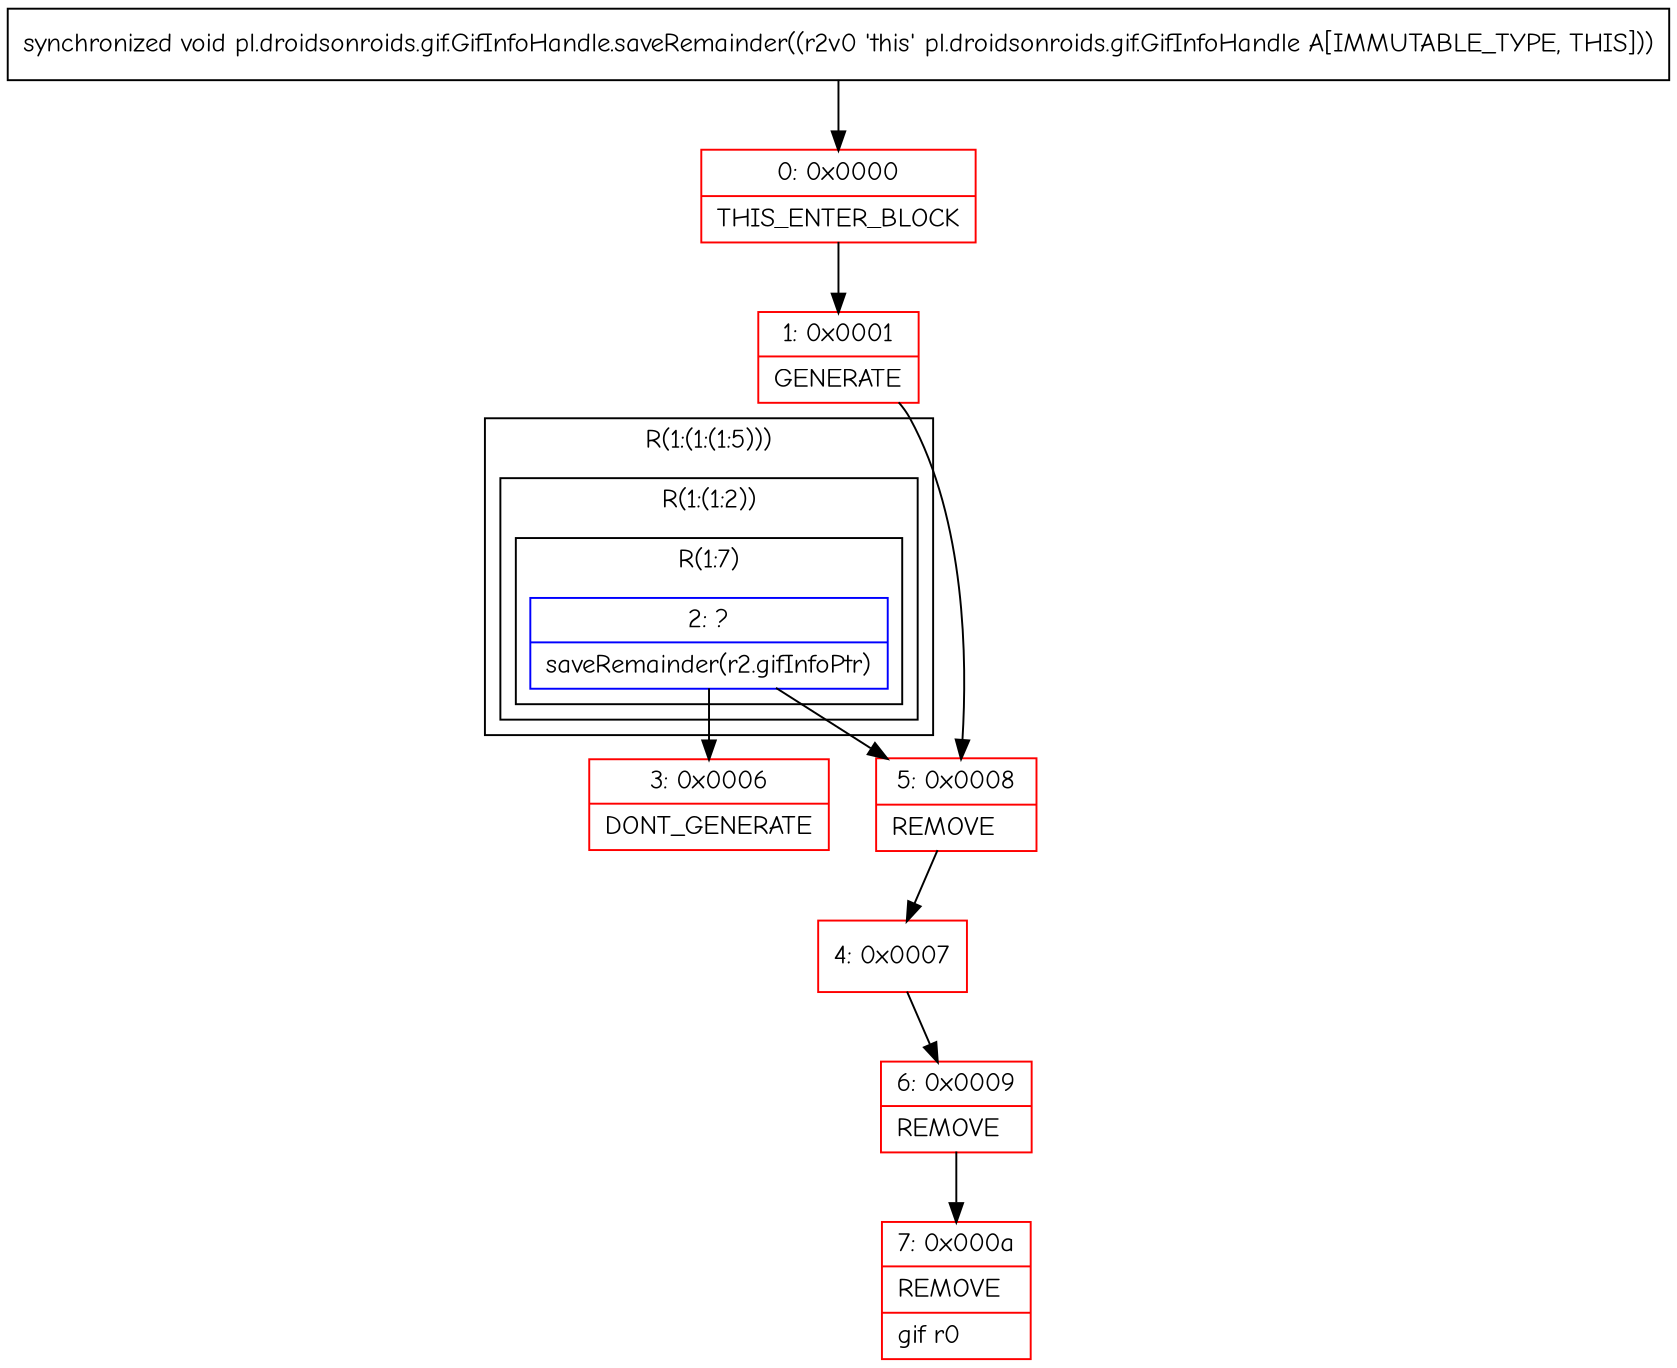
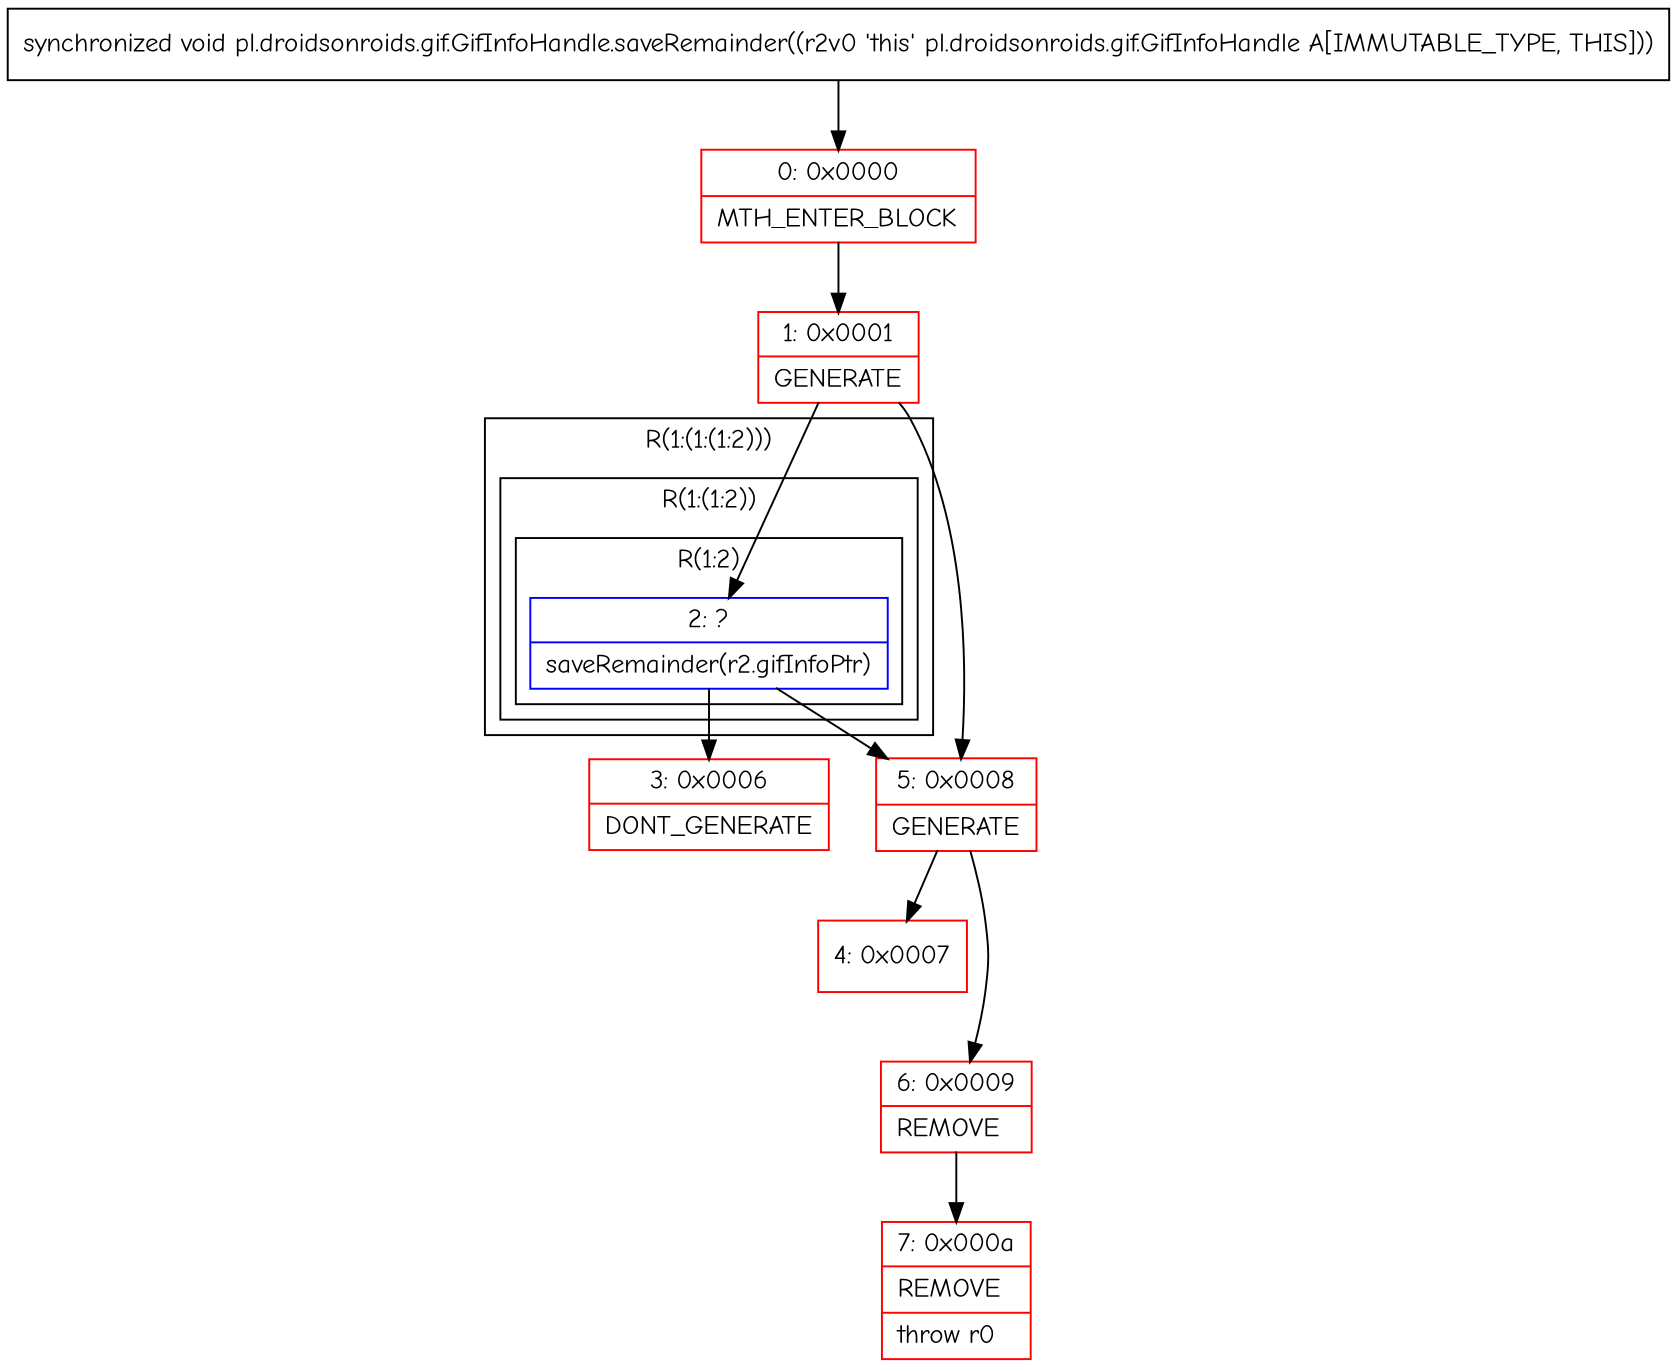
node "0: 0x0000": text "THIS_ENTER_BLOCK" -> "MTH_ENTER_BLOCK"
cluster "R(1:(1:(1:5)))": label "R(1:(1:(1:5)))" -> "R(1:(1:(1:2)))"
edge "1: 0x0001" -> "2: ?": added
cluster "R(1:7)": label "R(1:7)" -> "R(1:2)"
node "5: 0x0008": text "REMOVE" -> "GENERATE"
edge "4: 0x0007" -> "6: 0x0009": now "5: 0x0008" -> "6: 0x0009"
node "7: 0x000a": text "gif r0" -> "throw r0"
